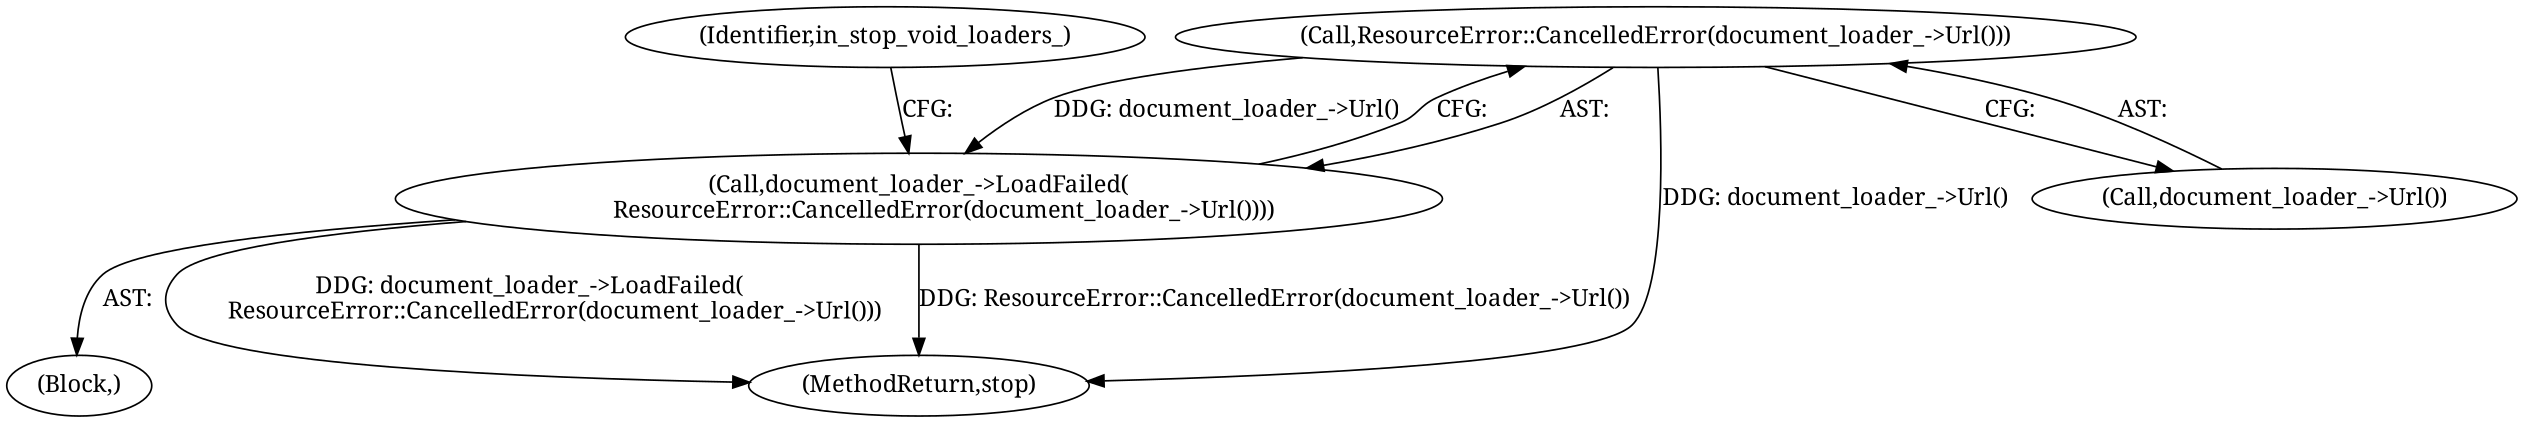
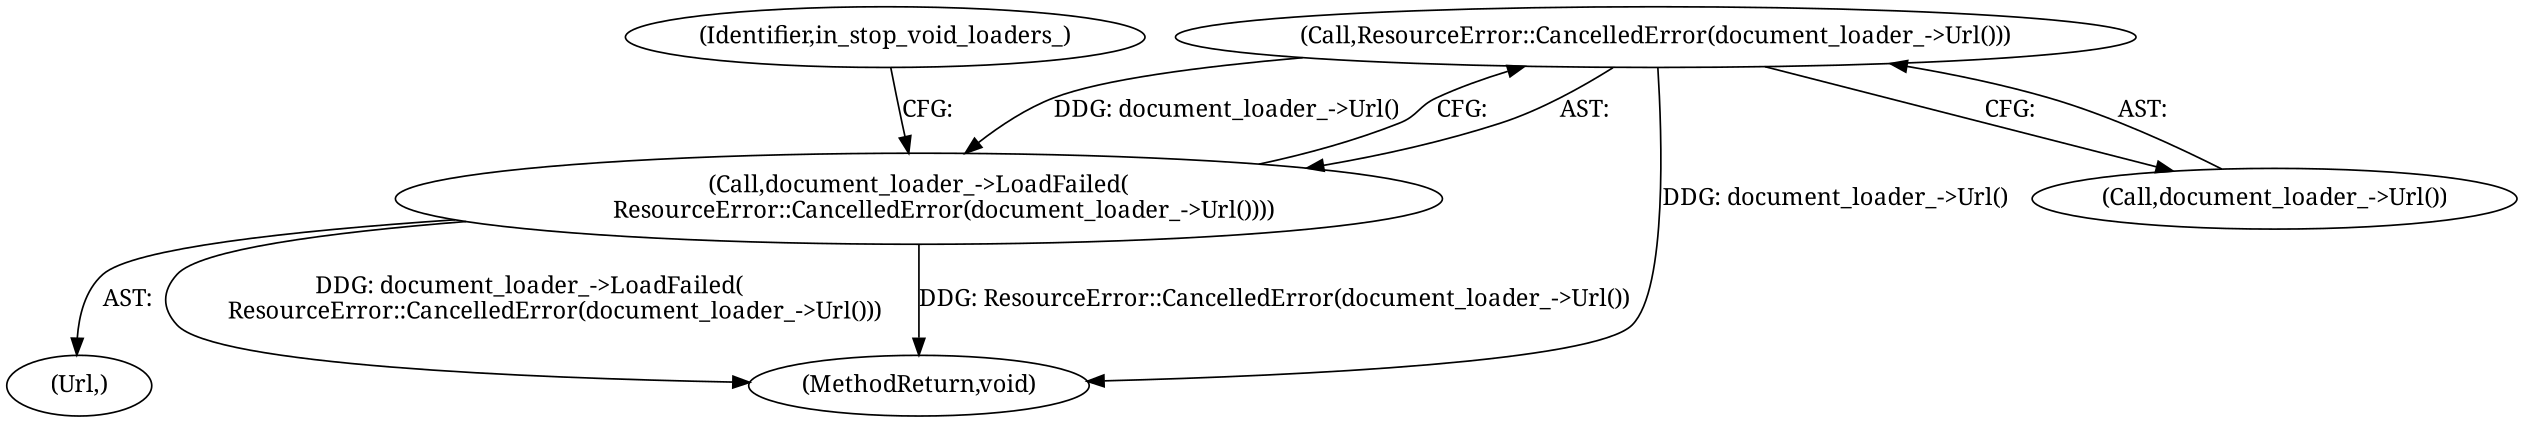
node "(Block,)": label "(Block,)" -> "(Url,)"
node "(MethodReturn,stop)": label "(MethodReturn,stop)" -> "(MethodReturn,void)"
